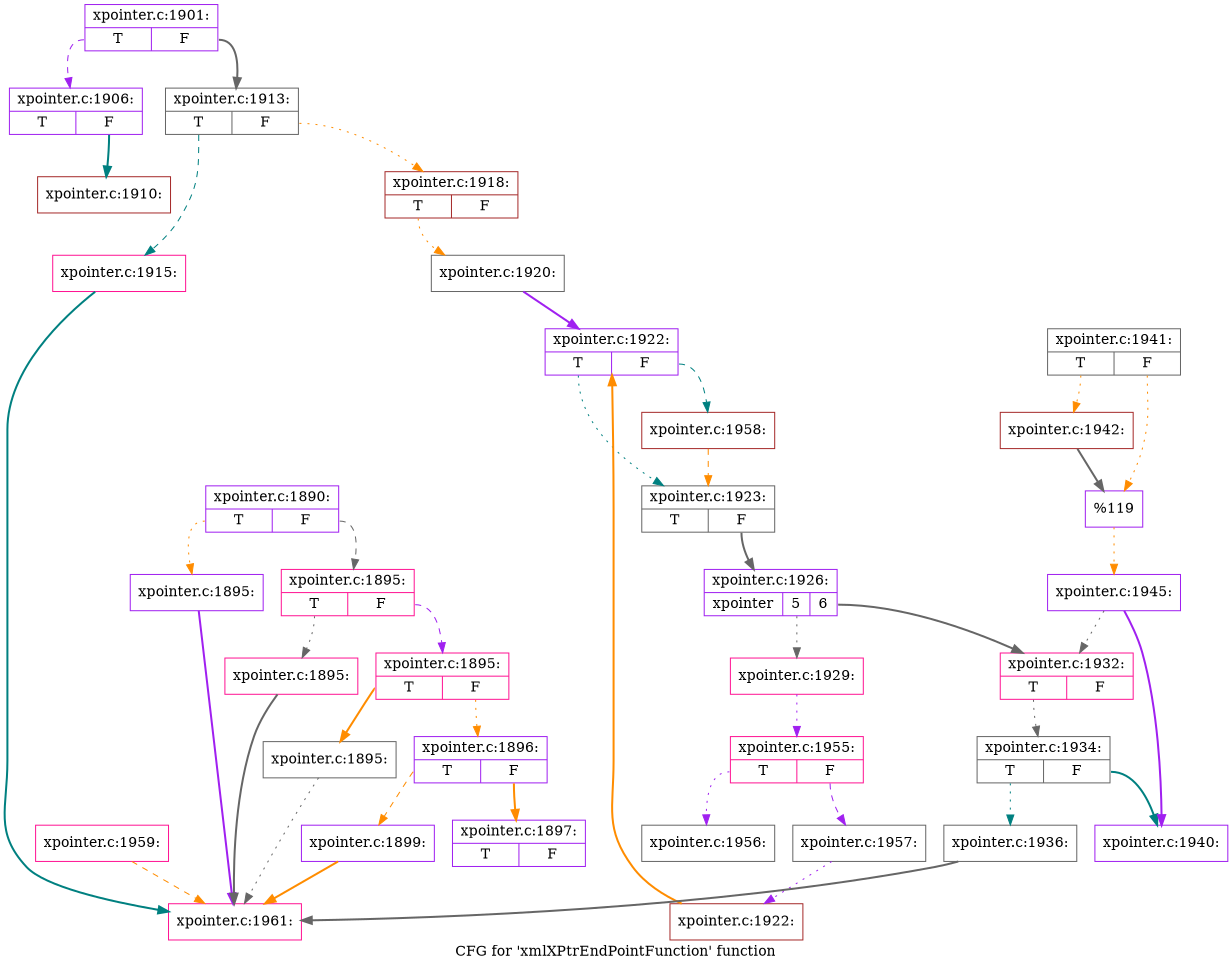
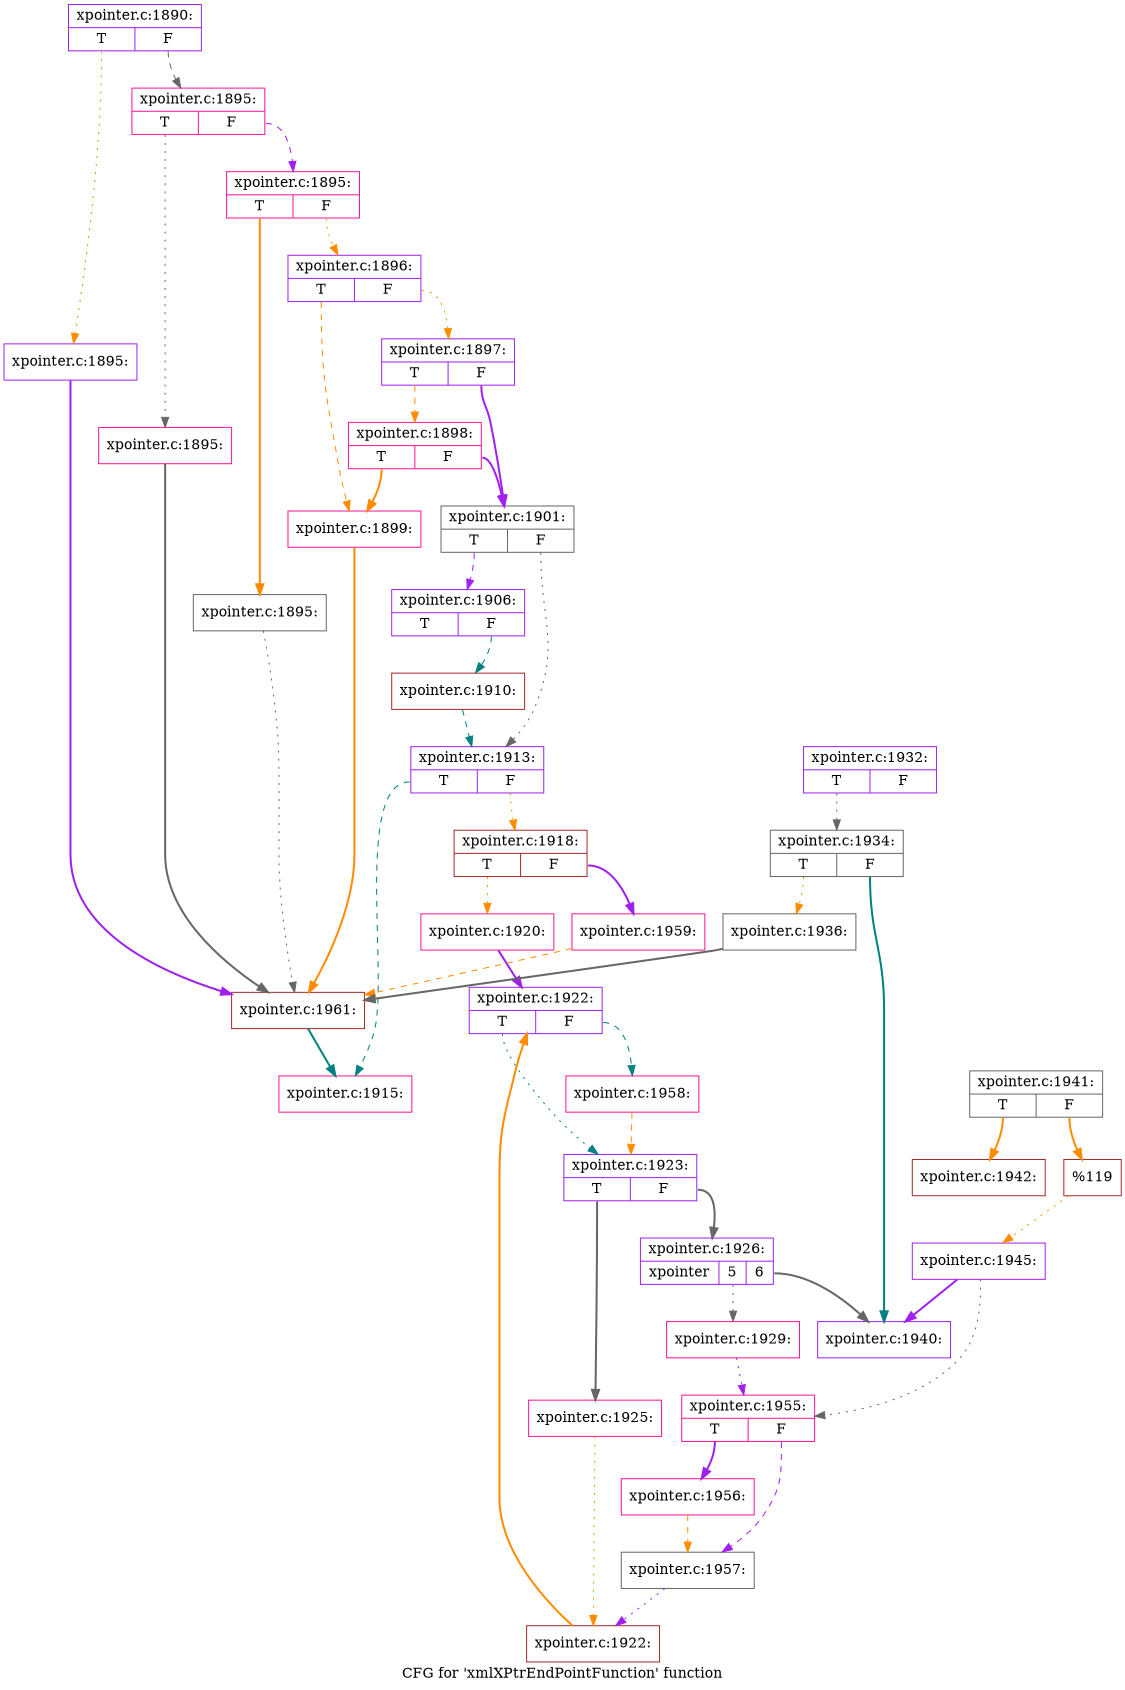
node "xpointer.c:1901:": color purple -> gray40
edge "xpointer.c:1901:" -> "xpointer.c:1913:": style bold -> dotted
node "xpointer.c:1913:": color gray40 -> purple
edge "xpointer.c:1906:" -> "xpointer.c:1910:": style bold -> dashed
node "xpointer.c:1920:": color gray40 -> deeppink
edge "xpointer.c:1941:" -> "xpointer.c:1942:": style dotted -> bold
node "xpointer.c:1958:": color brown -> deeppink
edge "xpointer.c:1941:" -> "%119": style dotted -> bold
edge "xpointer.c:1897:" -> "xpointer.c:1901:": added
node "xpointer.c:1898:": added
edge "xpointer.c:1942:" -> "%119": removed
node "xpointer.c:1923:": color gray40 -> purple
node "%119": color purple -> brown
edge "xpointer.c:1926:" -> "xpointer.c:1932:": now "xpointer.c:1926:" -> "xpointer.c:1940:"
edge "xpointer.c:1945:" -> "xpointer.c:1932:": now "xpointer.c:1945:" -> "xpointer.c:1955:"
edge "xpointer.c:1915:" -> "xpointer.c:1961:": reversed
node "xpointer.c:1932:": color deeppink -> purple
edge "xpointer.c:1910:" -> "xpointer.c:1913:": added
edge "xpointer.c:1955:" -> "xpointer.c:1956:": style dotted -> bold
edge "xpointer.c:1896:" -> "xpointer.c:1897:": style bold -> dotted
edge "xpointer.c:1934:" -> "xpointer.c:1936:": color teal -> darkorange
node "xpointer.c:1899:": color purple -> deeppink
node "xpointer.c:1956:": color gray40 -> deeppink
edge "xpointer.c:1918:" -> "xpointer.c:1959:": added
node "xpointer.c:1961:": color deeppink -> brown
node "xpointer.c:1925:": added
edge "xpointer.c:1956:" -> "xpointer.c:1957:": added
